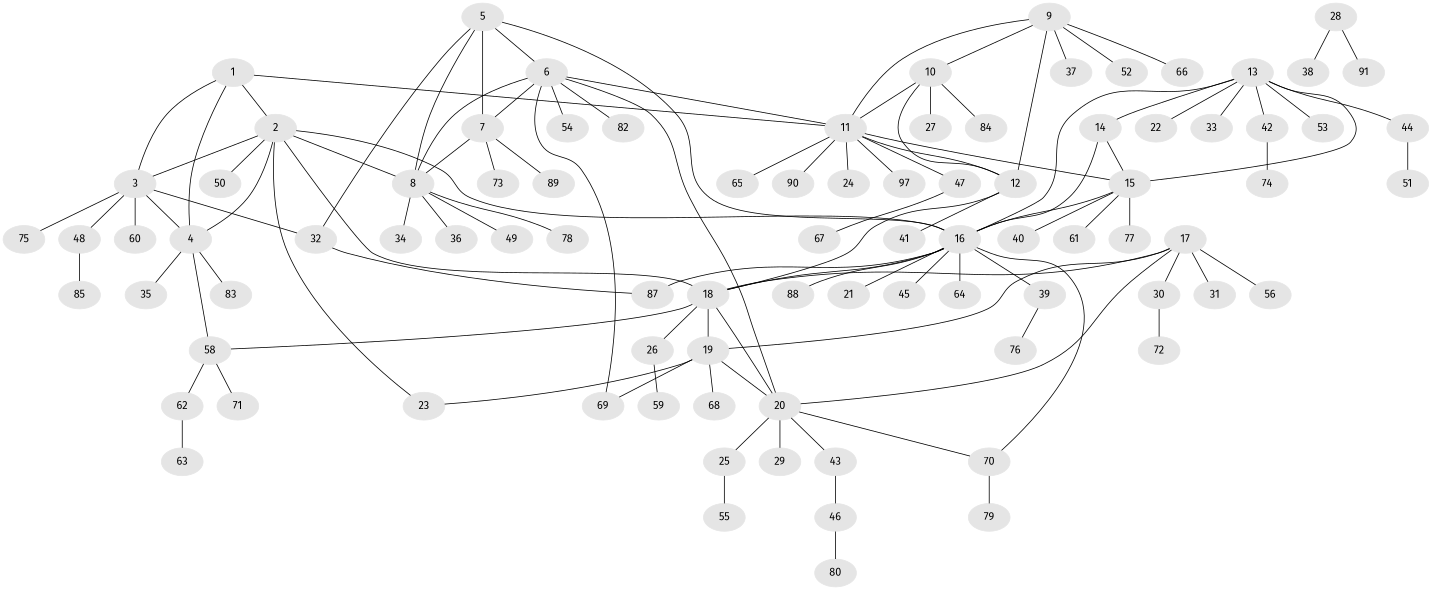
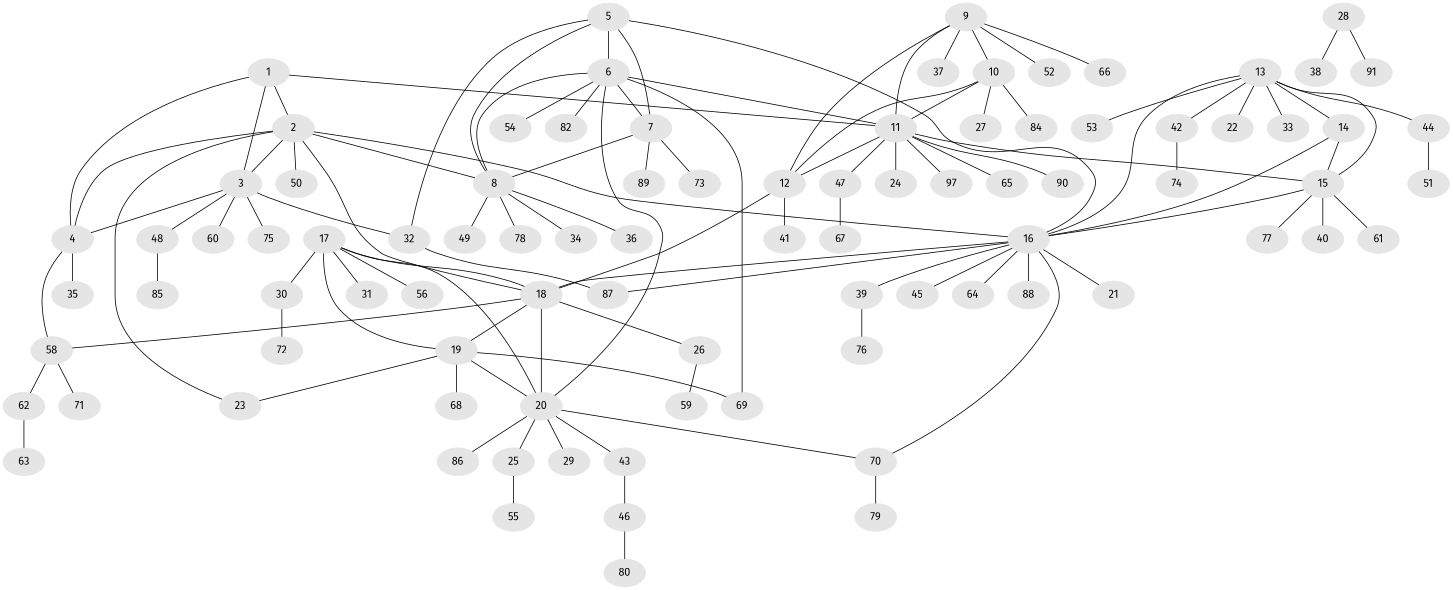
node "83": removed
node "86": added
